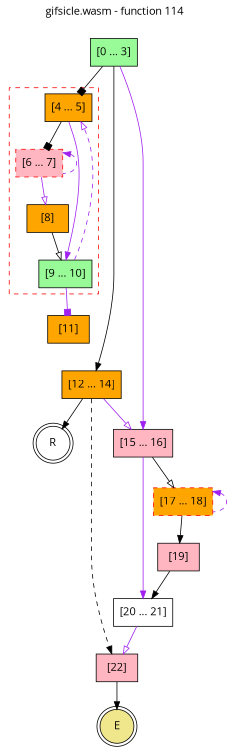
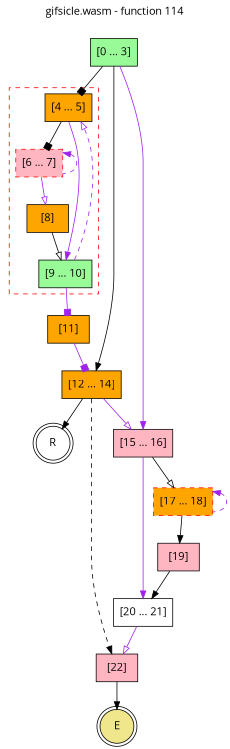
edge "[11]" -> "[12 ... 14]": added
